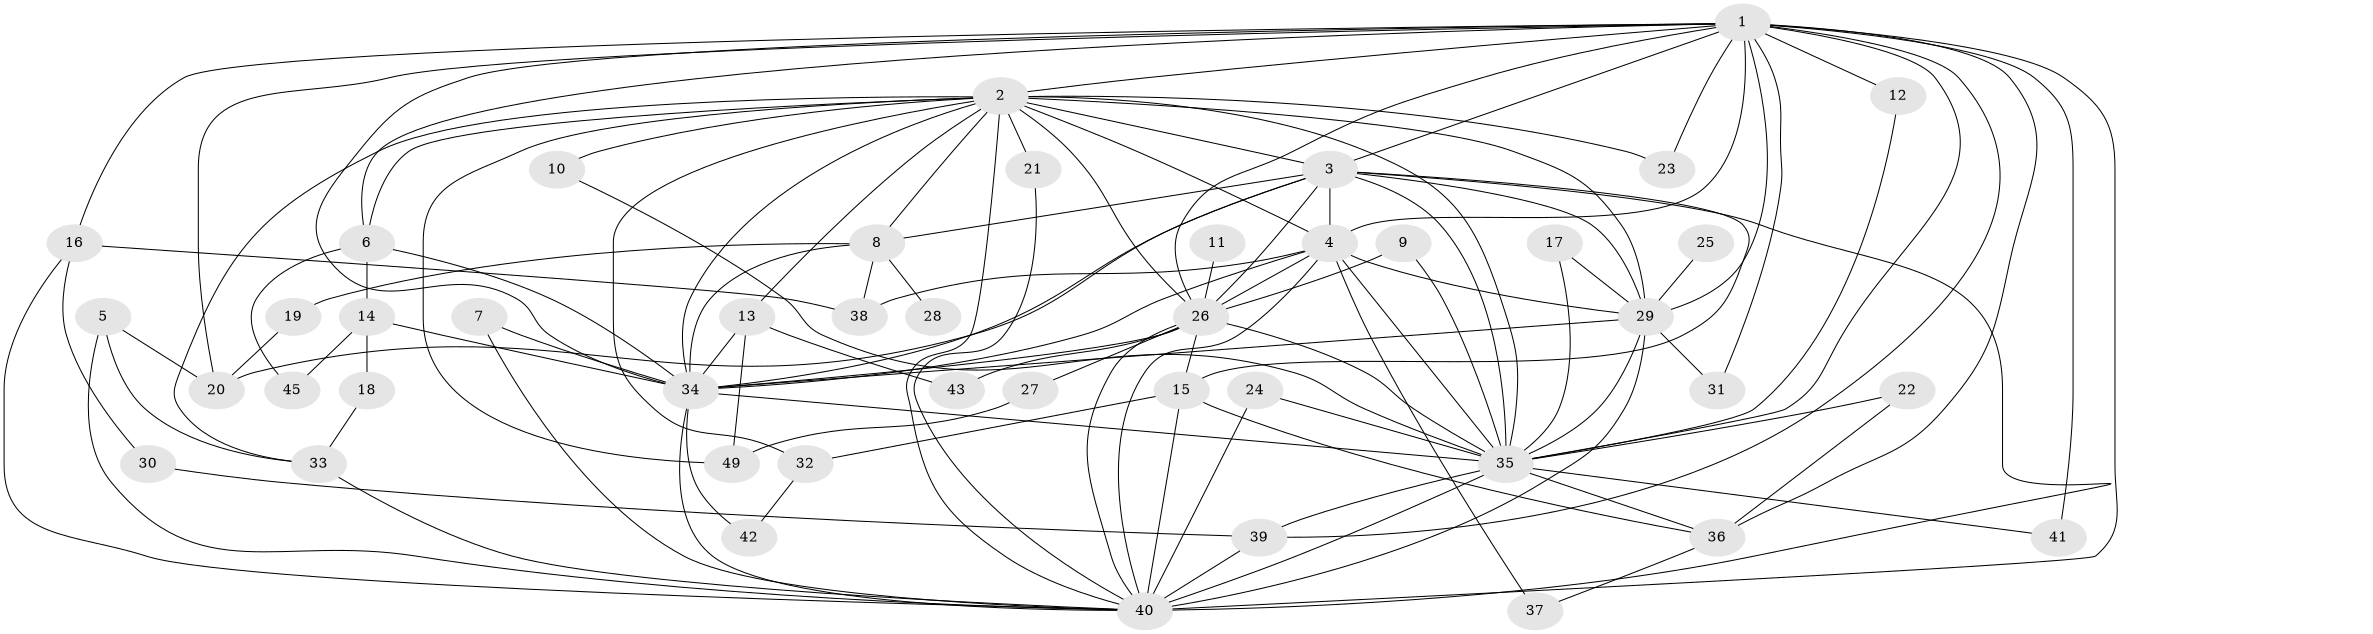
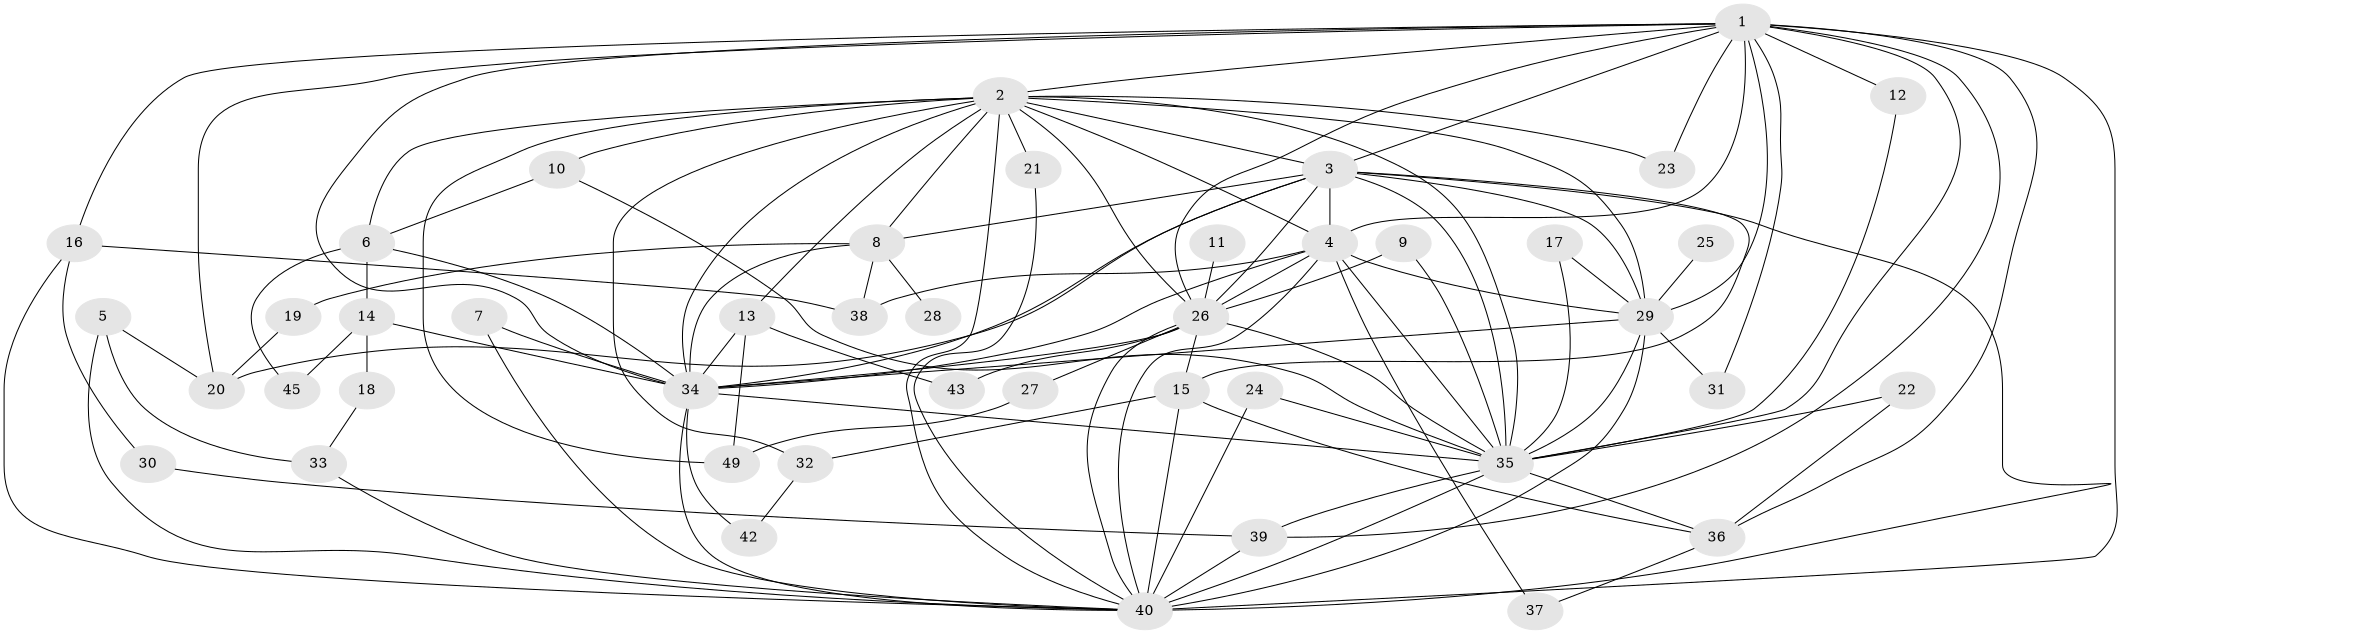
edge "1" -- "6": now "10" -- "6"
edge "2" -- "33": removed
node "41": removed
